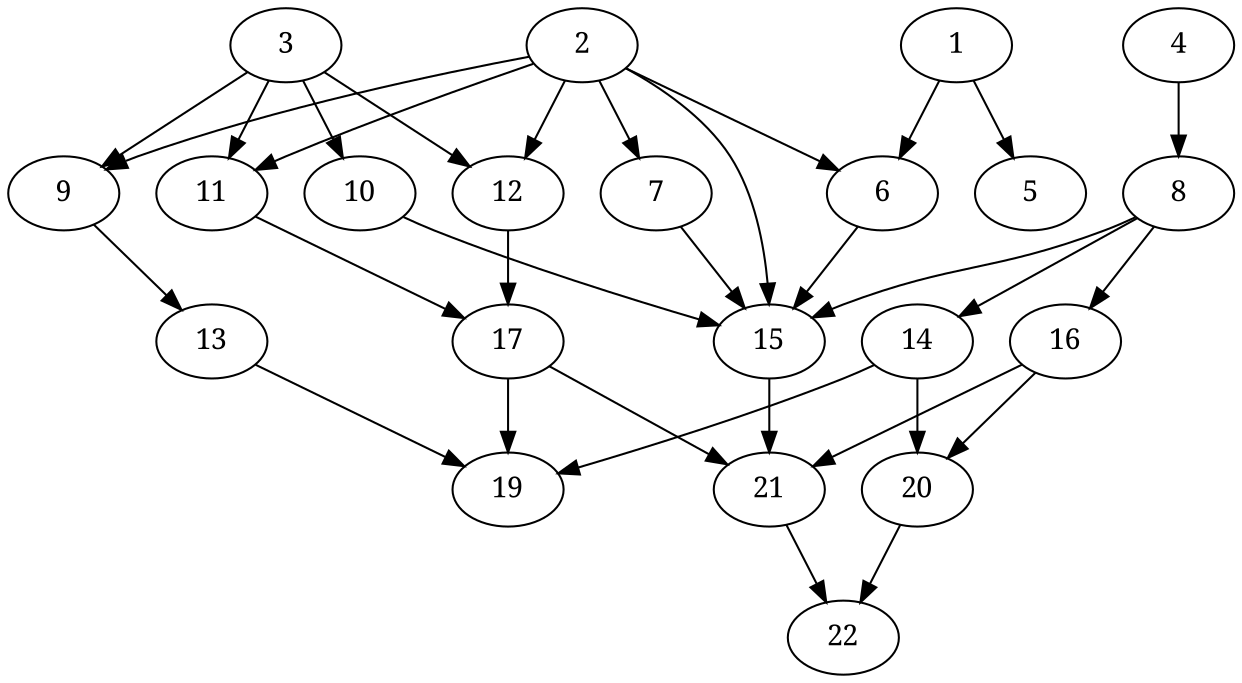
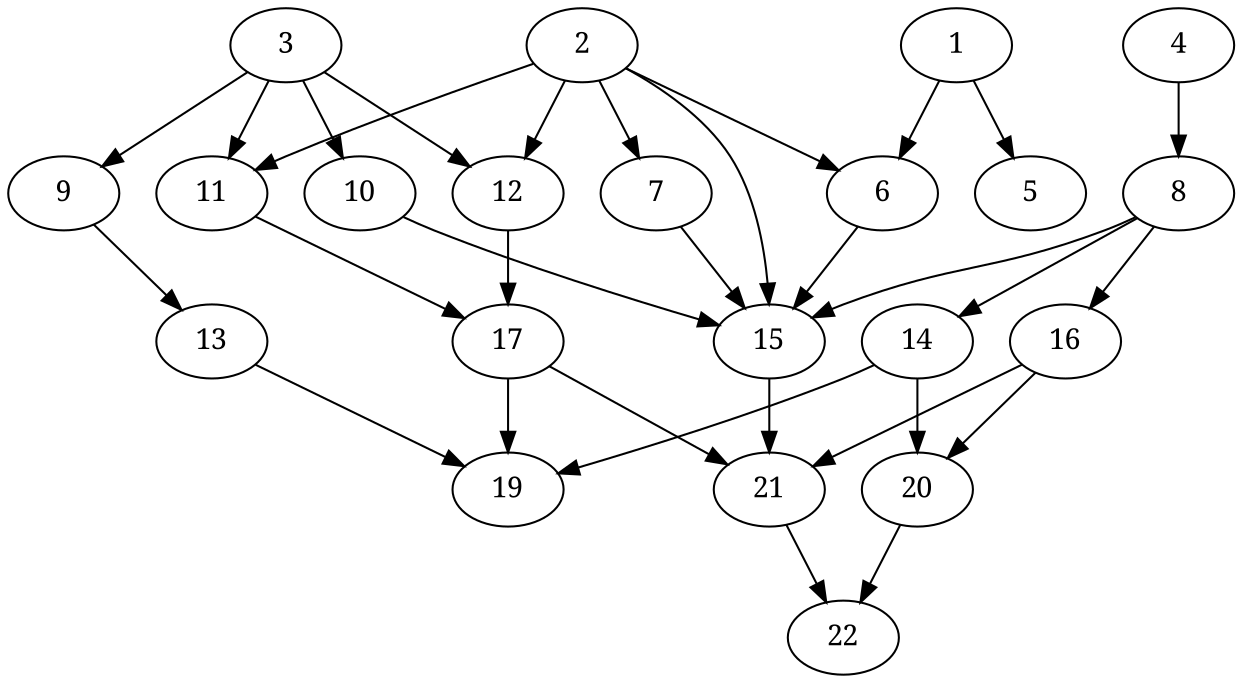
edge "2" -> "9": removed
